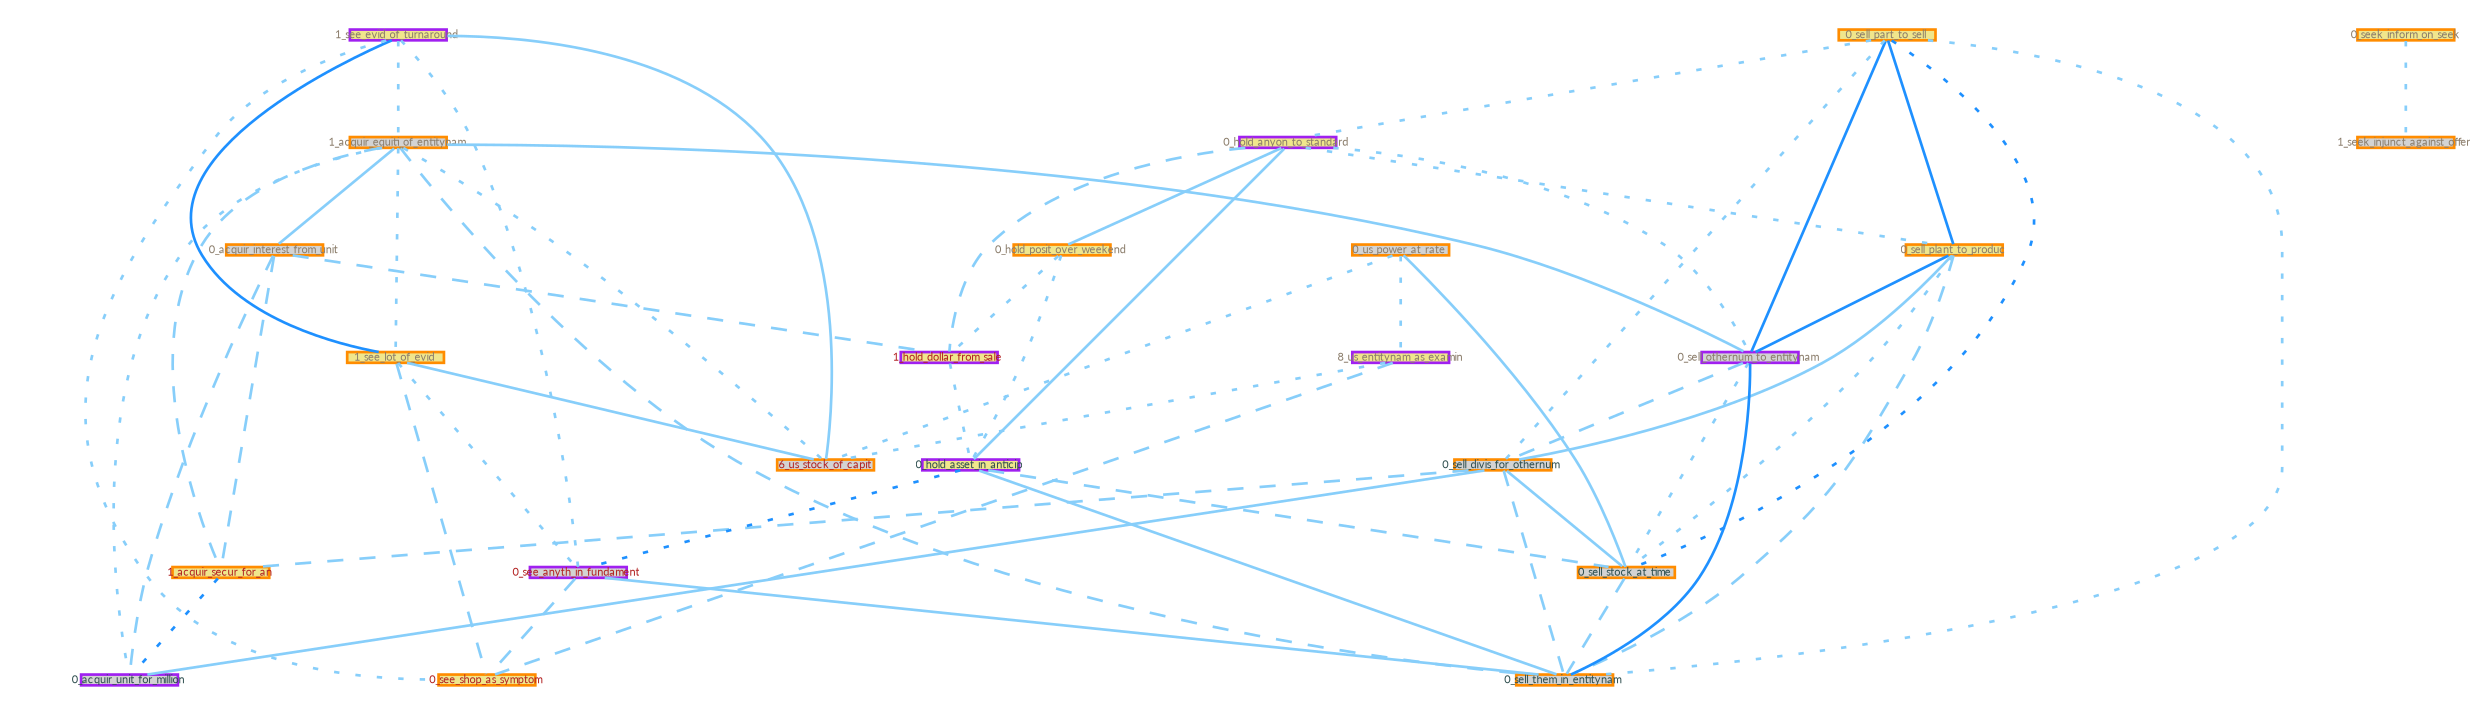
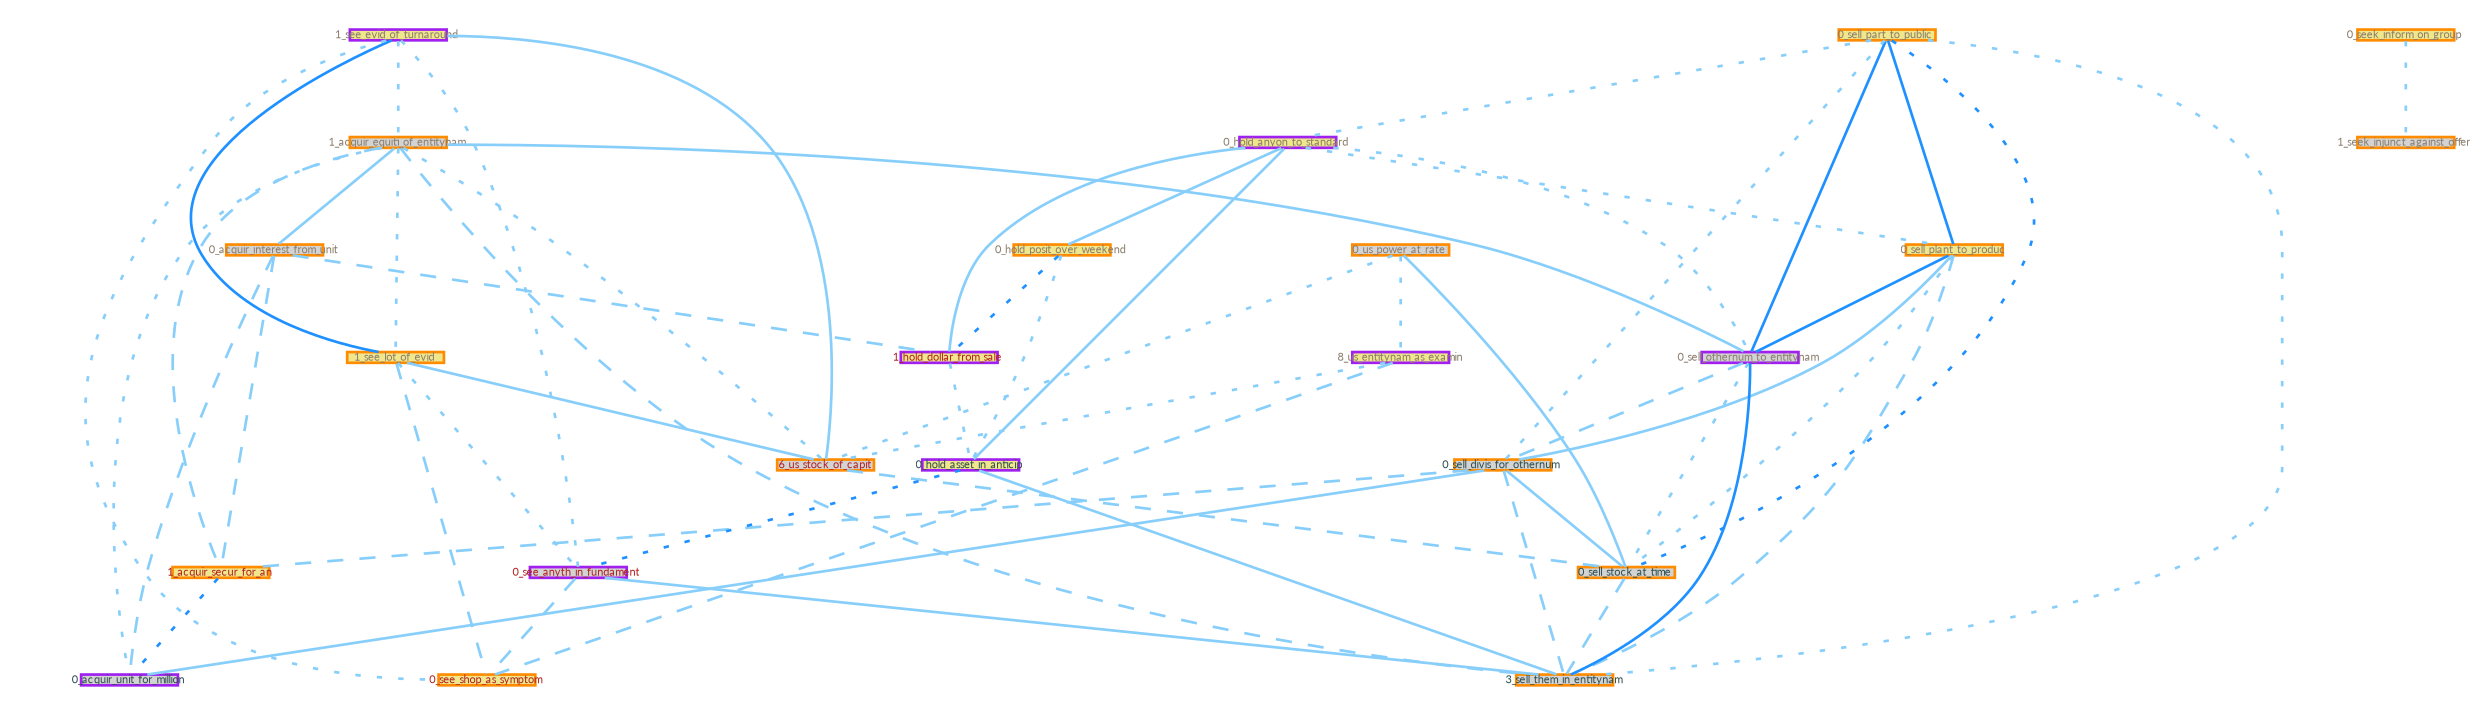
node "0_sell_part_to_sell": label "0_sell_part_to_sell" -> "0_sell_part_to_public"
node "0_seek_inform_on_seek": label "0_seek_inform_on_seek" -> "0_seek_inform_on_group"
edge "0_hold_anyon_to_standard" -- "1_hold_dollar_from_sale": style dashed -> solid
edge "0_hold_posit_over_weekend" -- "1_hold_dollar_from_sale": color #87cefa -> #1e90ff
edge "0_hold_asset_in_anticip" -- "0_sell_stock_at_time": now "6_us_stock_of_capit" -- "0_sell_stock_at_time"
node "0_sell_them_in_entitynam": label "0_sell_them_in_entitynam" -> "3_sell_them_in_entitynam"
